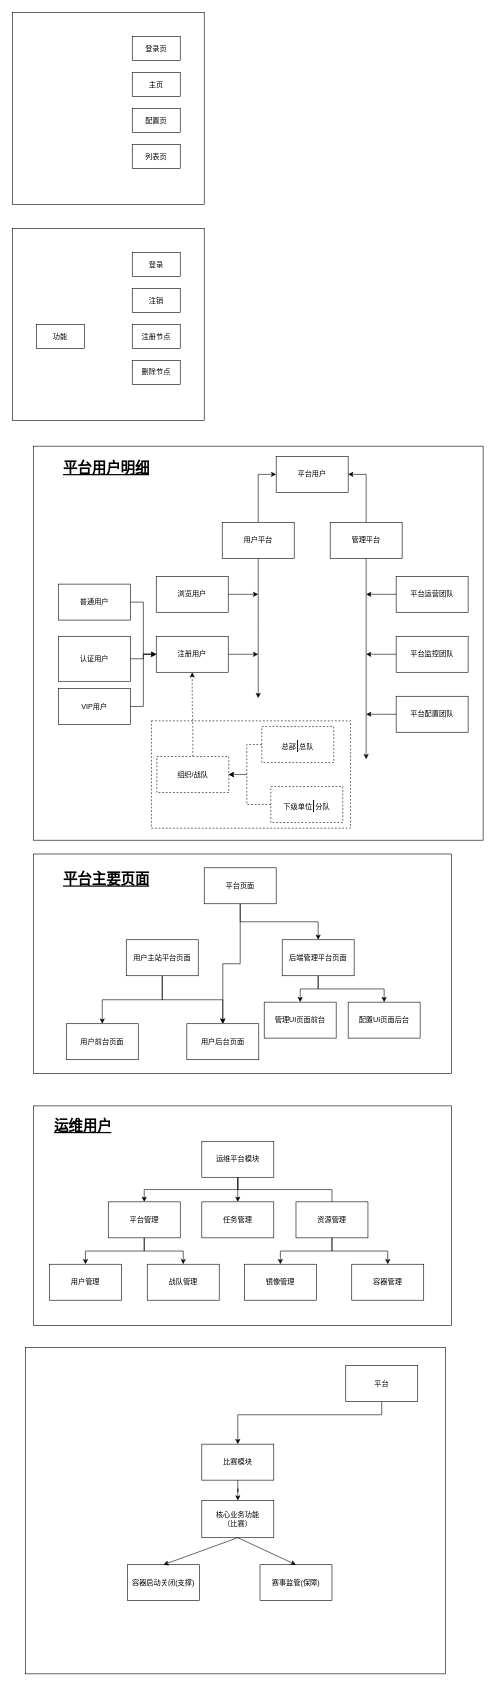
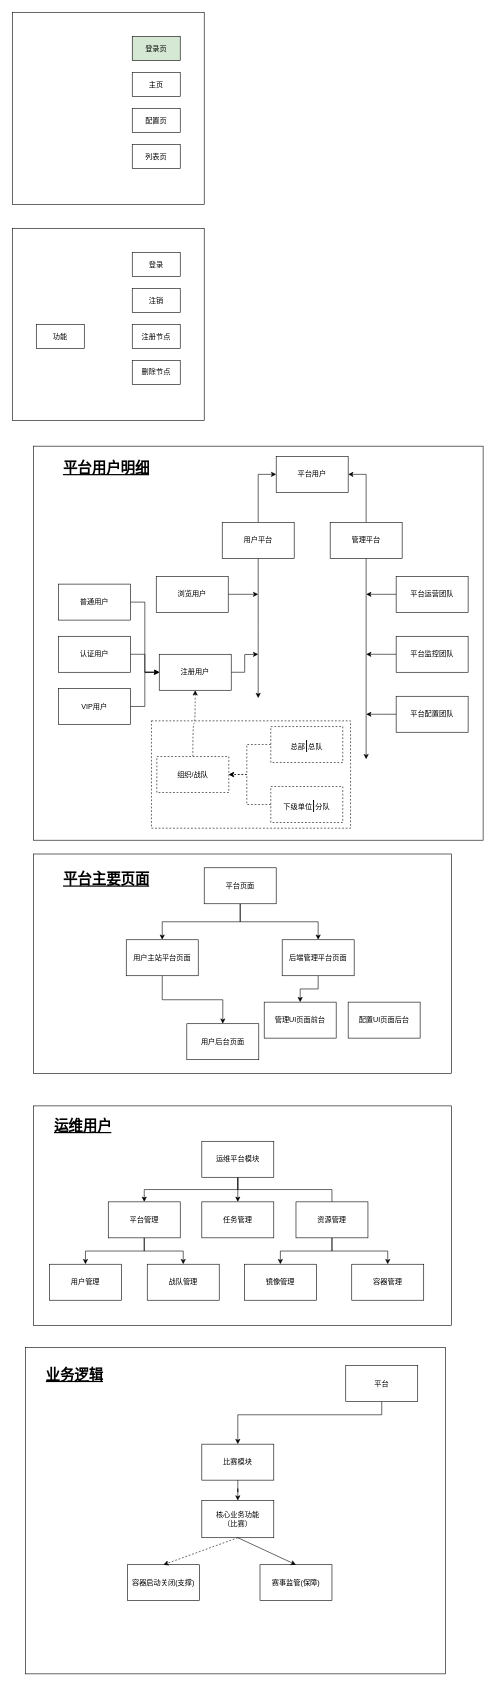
node "登录页": fillcolor #ffffff -> #d5e8d4
node "注册用户": moved (192, 654) -> (195, 672)
node "认证用户": size 72x45 -> 72x36
node "总部|总队": moved (298, 745) -> (307, 745)
edge "平台页面" -> "用户后台页面": now "平台页面" -> "用户主站平台页面"
edge "后端管理平台页面" -> "配置UI页面后台": removed
edge "用户主站平台页面" -> "用户前台页面": removed
node "用户前台页面": removed
node "业务逻辑": added
edge "核心业务功能 （比赛）" -> "容器启动关闭(支撑)": style solid -> dashed
